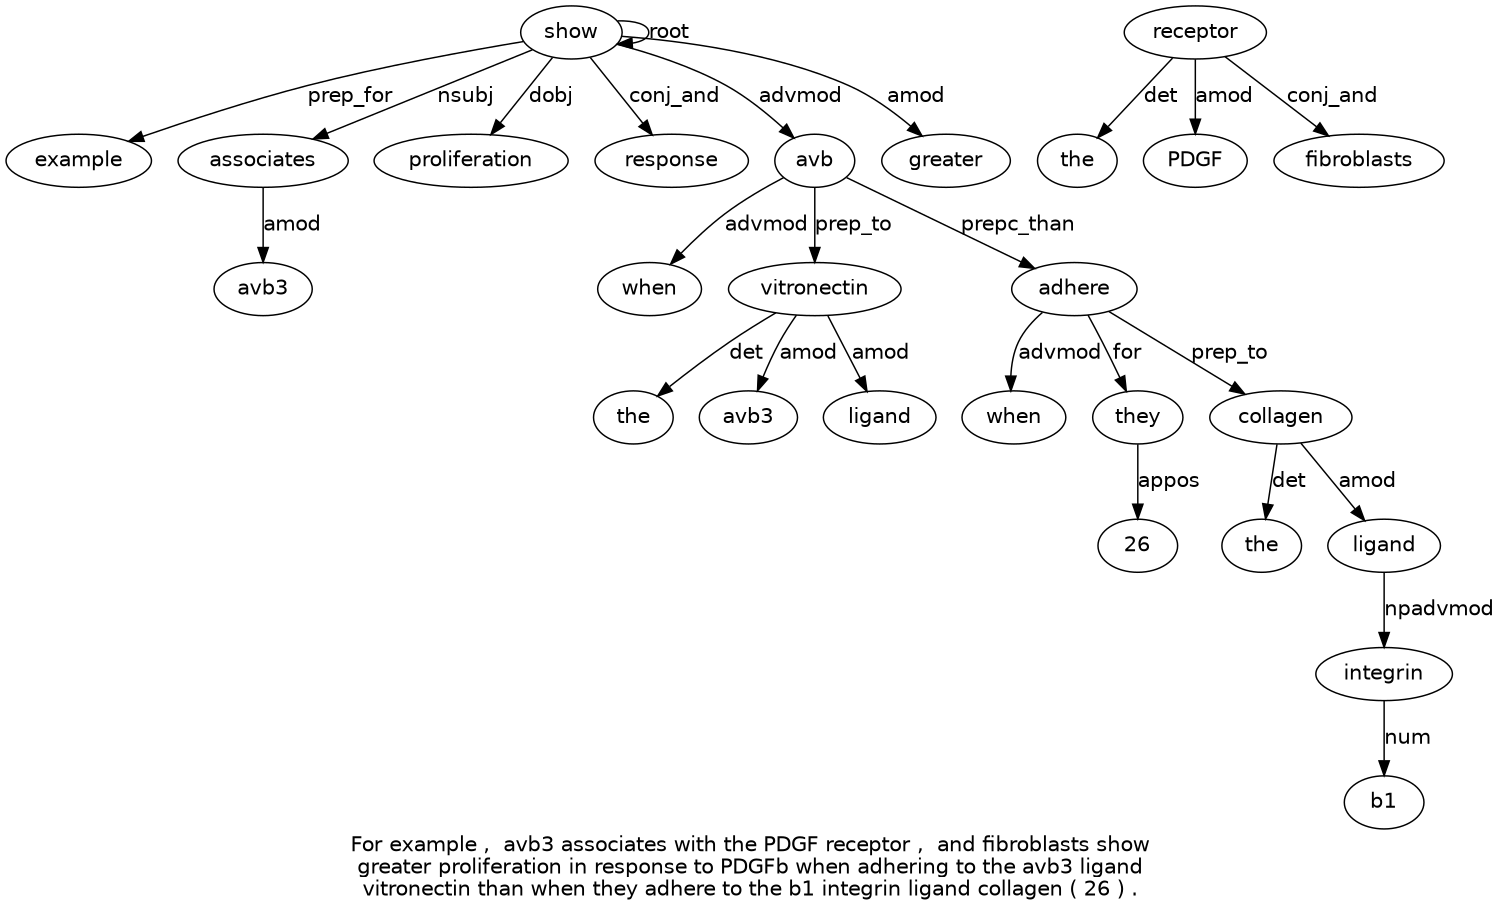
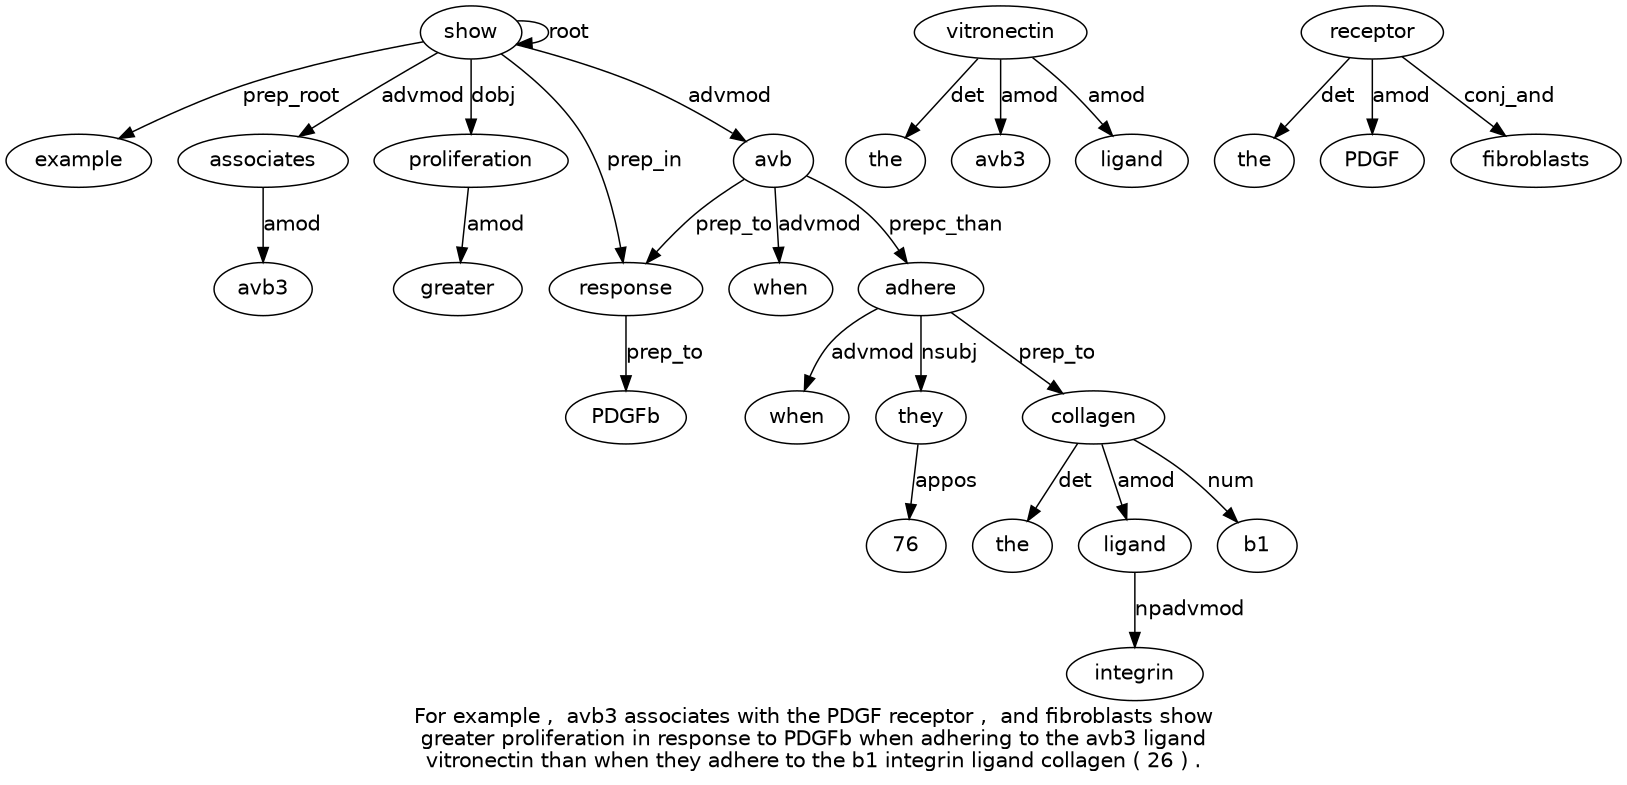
edge "show" -> "greater": now "proliferation" -> "greater"
edge "show" -> "example": label "prep_for" -> "prep_root"
edge "show" -> "associates": label "nsubj" -> "advmod"
edge "show" -> "response": label "conj_and" -> "prep_in"
edge "avb" -> "vitronectin": now "avb" -> "response"
edge "adhere" -> "they": label "for" -> "nsubj"
node "PDGFb": added
node "26": label "26" -> "76"
edge "integrin" -> "b1": now "collagen" -> "b1"
